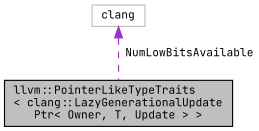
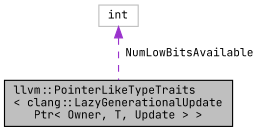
node "clang": label "clang" -> "int"
